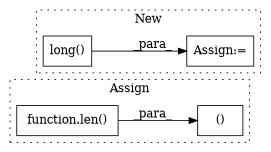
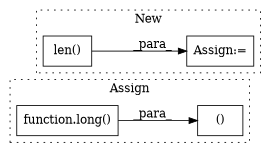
node "long()": label "long()" -> "len()"
node "function.len()": label "function.len()" -> "function.long()"
